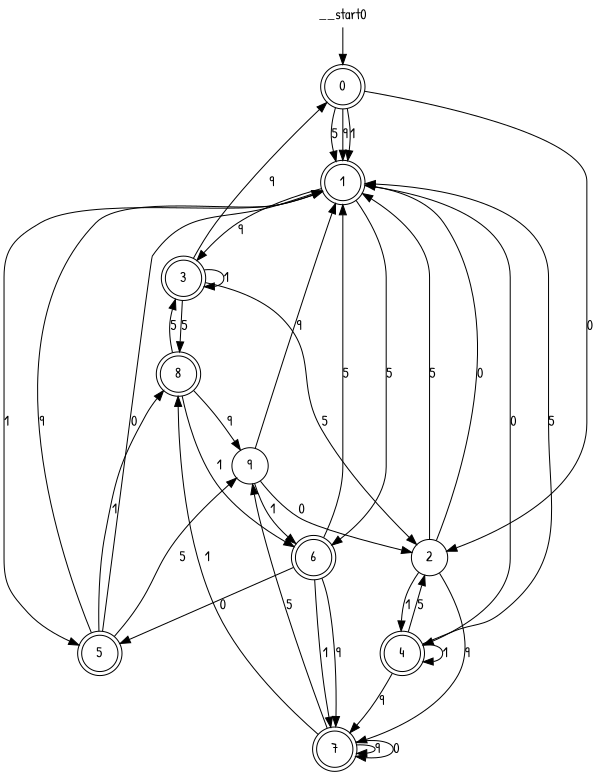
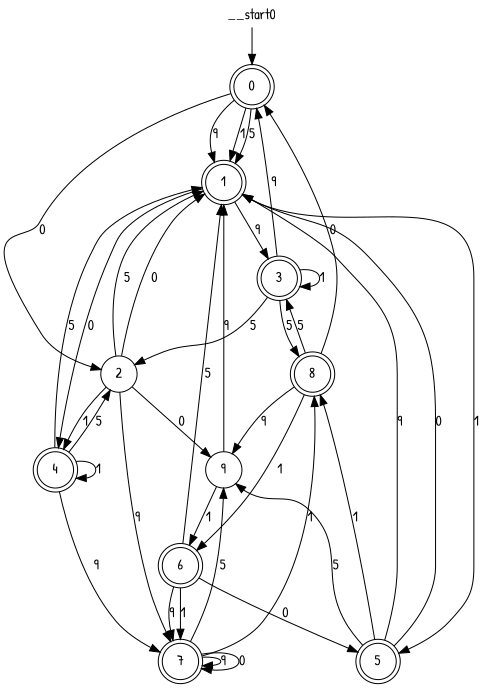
edge "8" -> "0": added, label "0"
edge "1" -> "6": removed, label "5"
edge "9" -> "2": reversed
